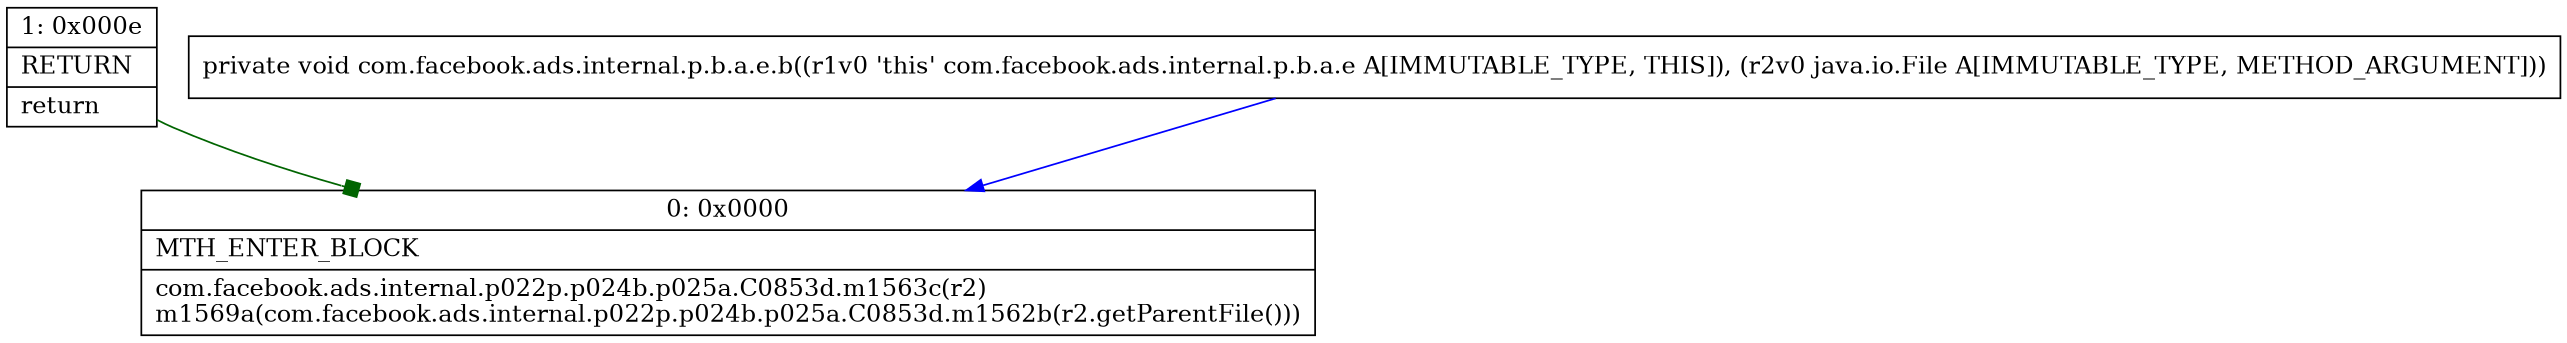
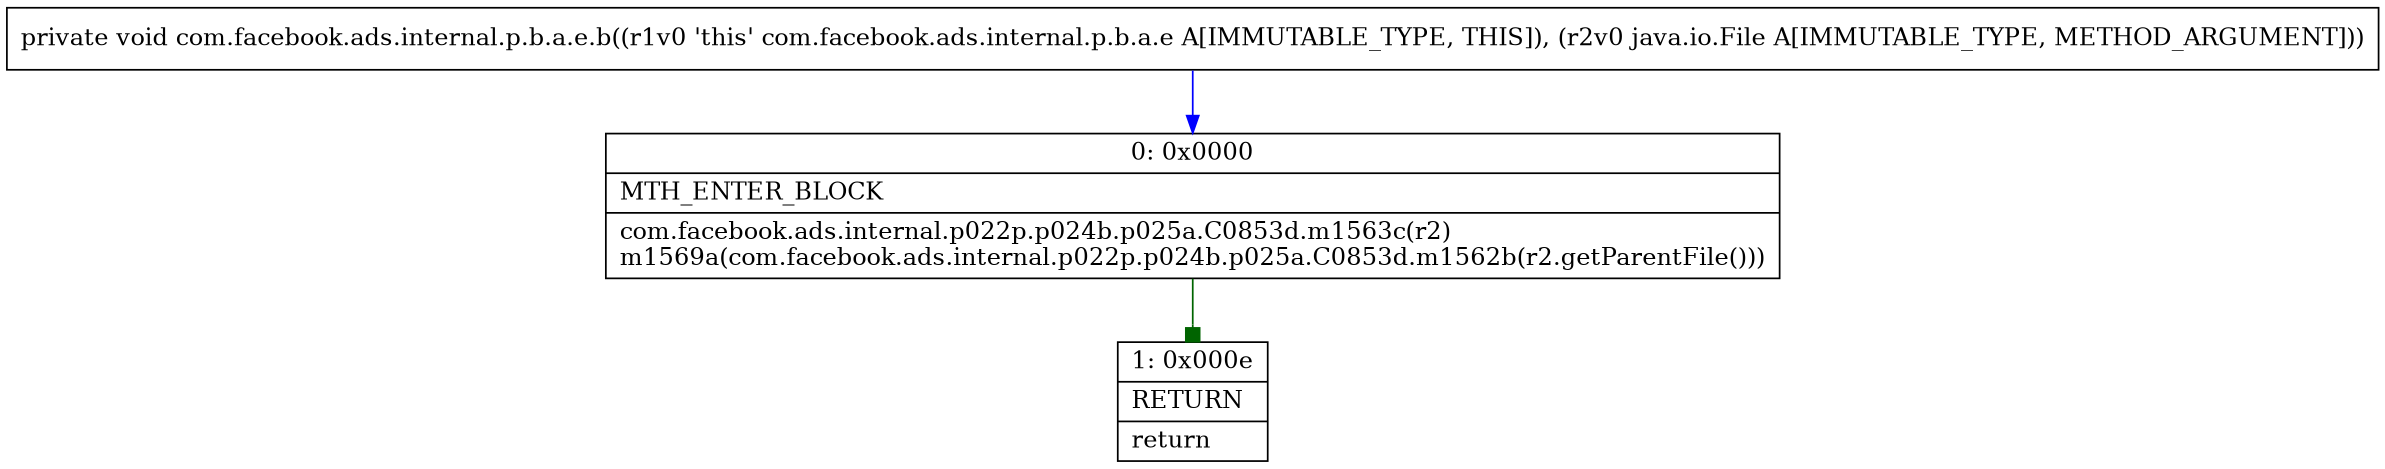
edge "1: 0x000e" -> "0: 0x0000": reversed
